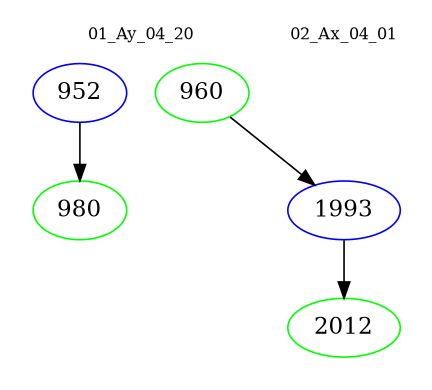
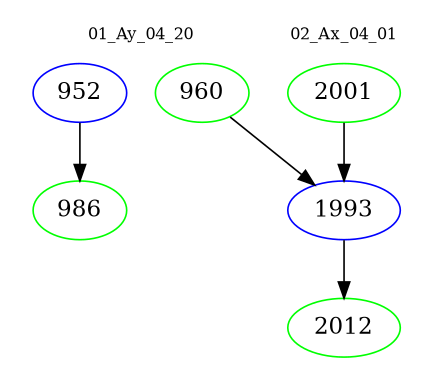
node "2001": added
node "980": label "980" -> "986"
